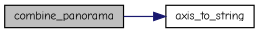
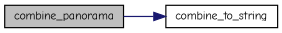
node "axis_to_string": label "axis_to_string" -> "combine_to_string"
